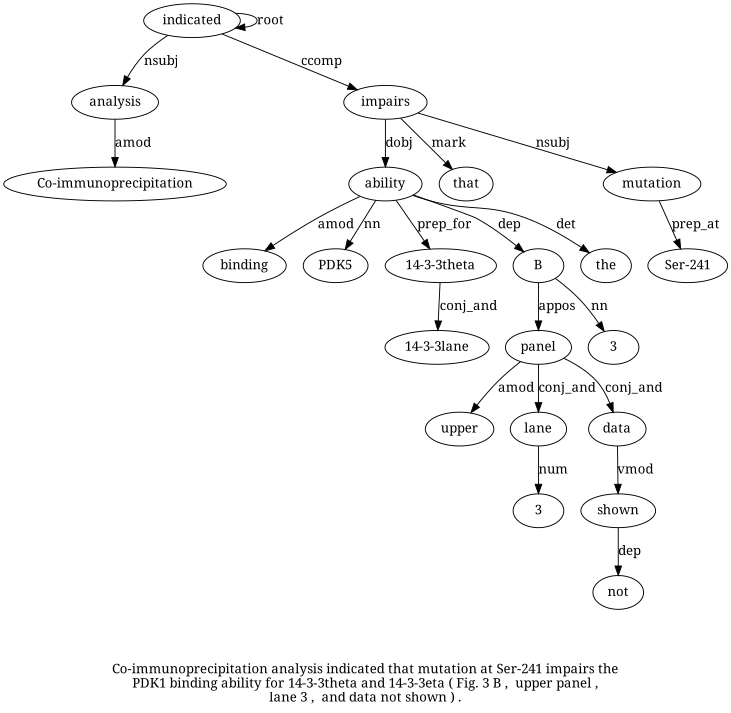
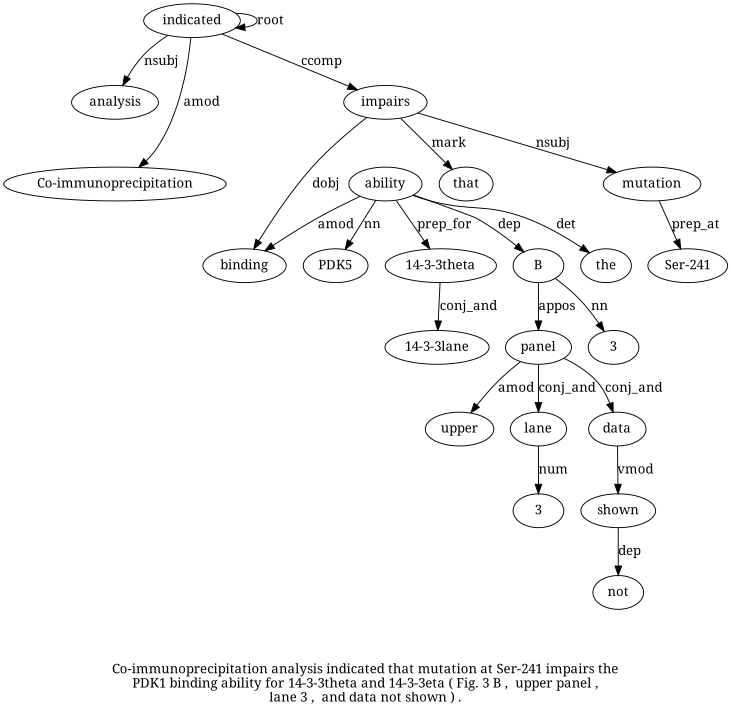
edge "analysis" -> "Co-immunoprecipitation": now "indicated" -> "Co-immunoprecipitation"
edge "impairs" -> "ability": now "impairs" -> "binding"
